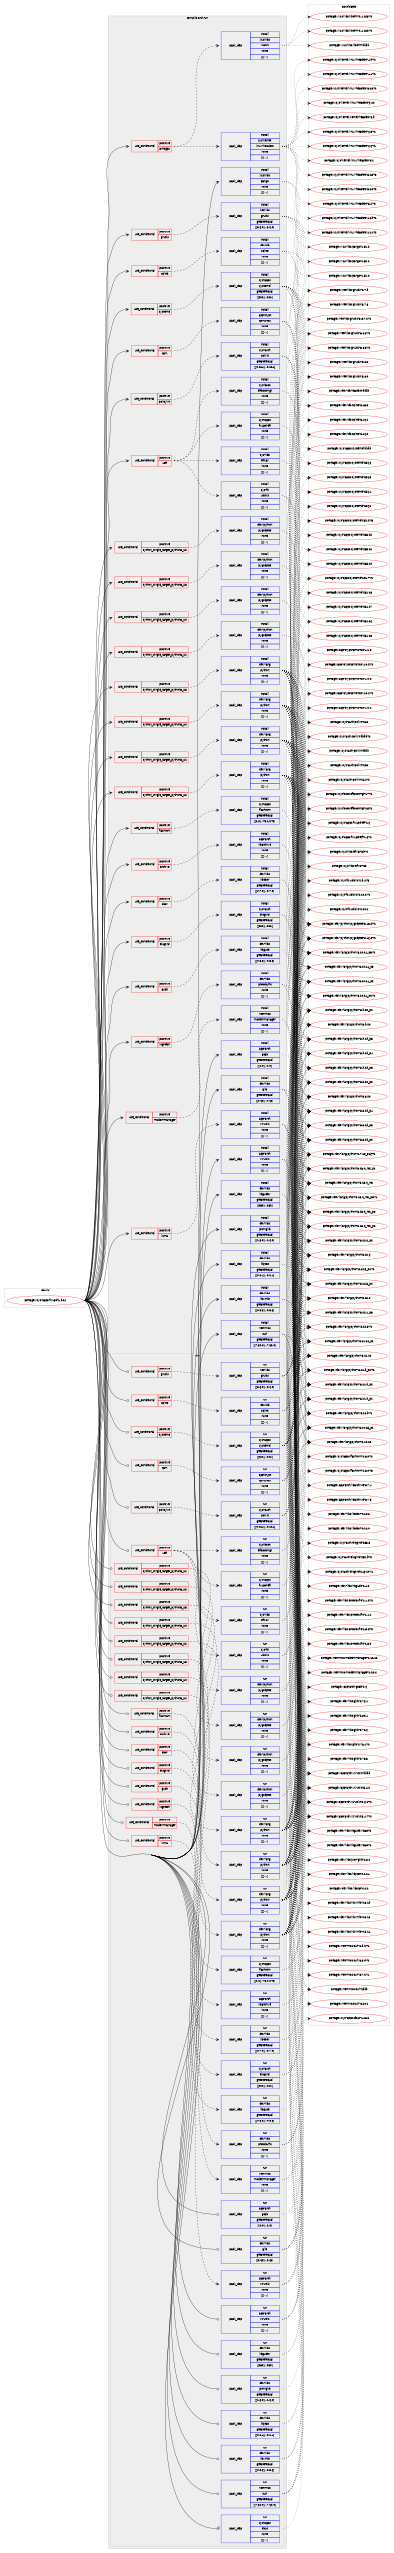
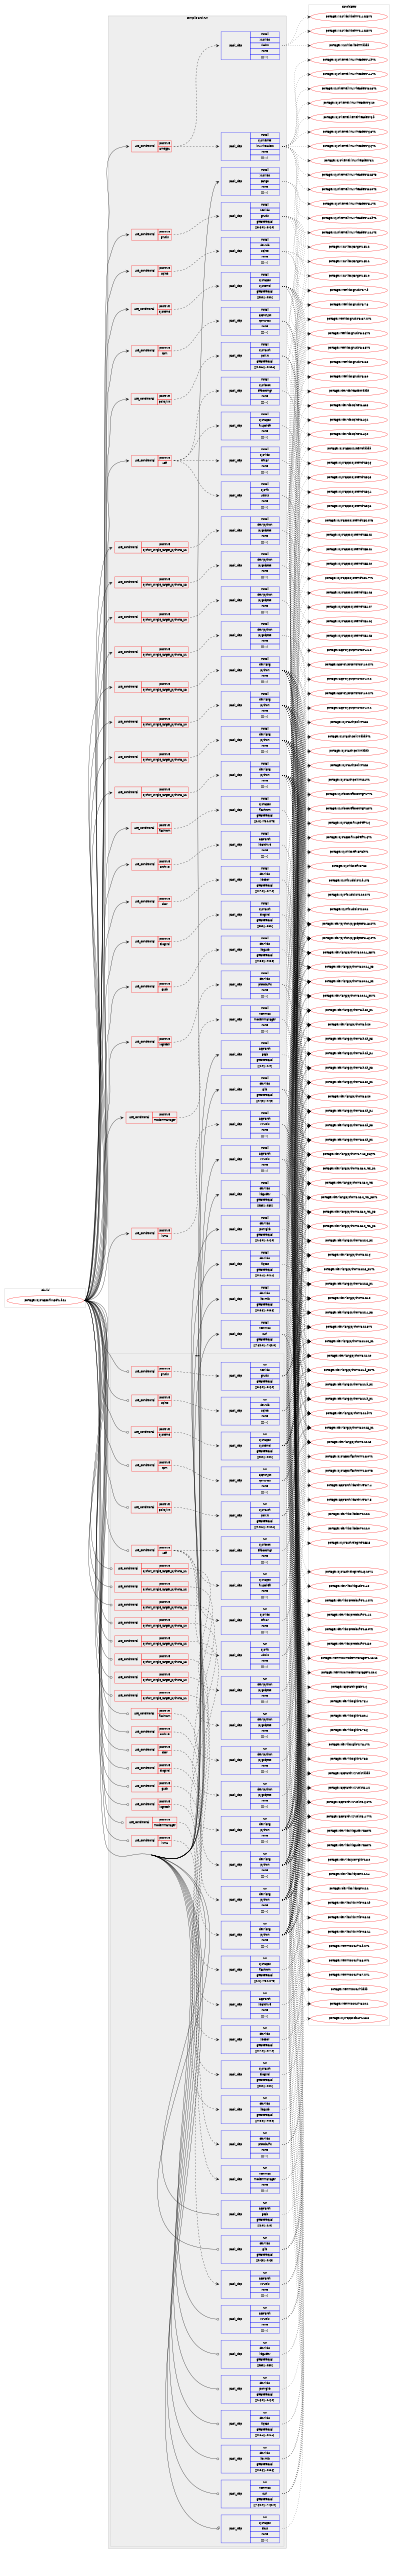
node "portage://sys-auth/elogind-252.9-r2": removed
